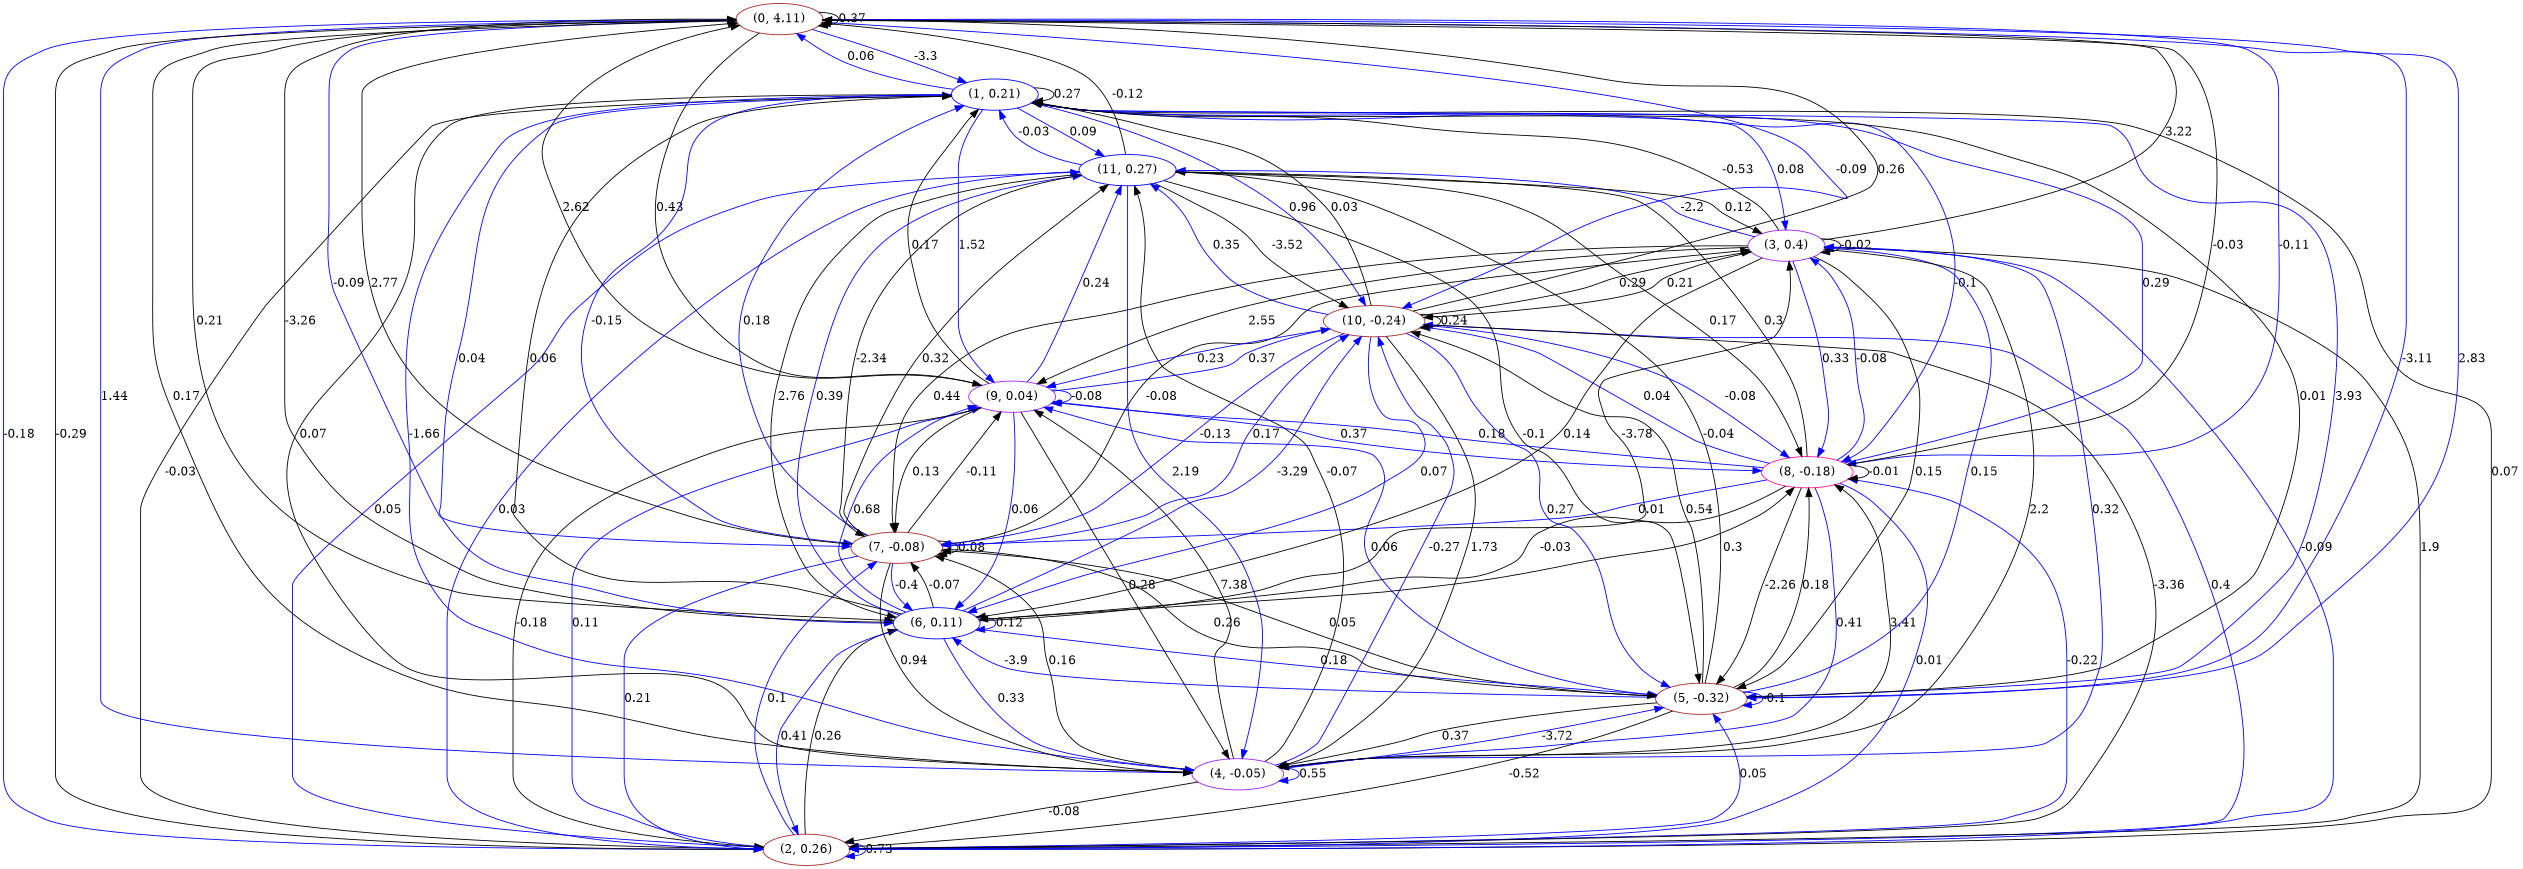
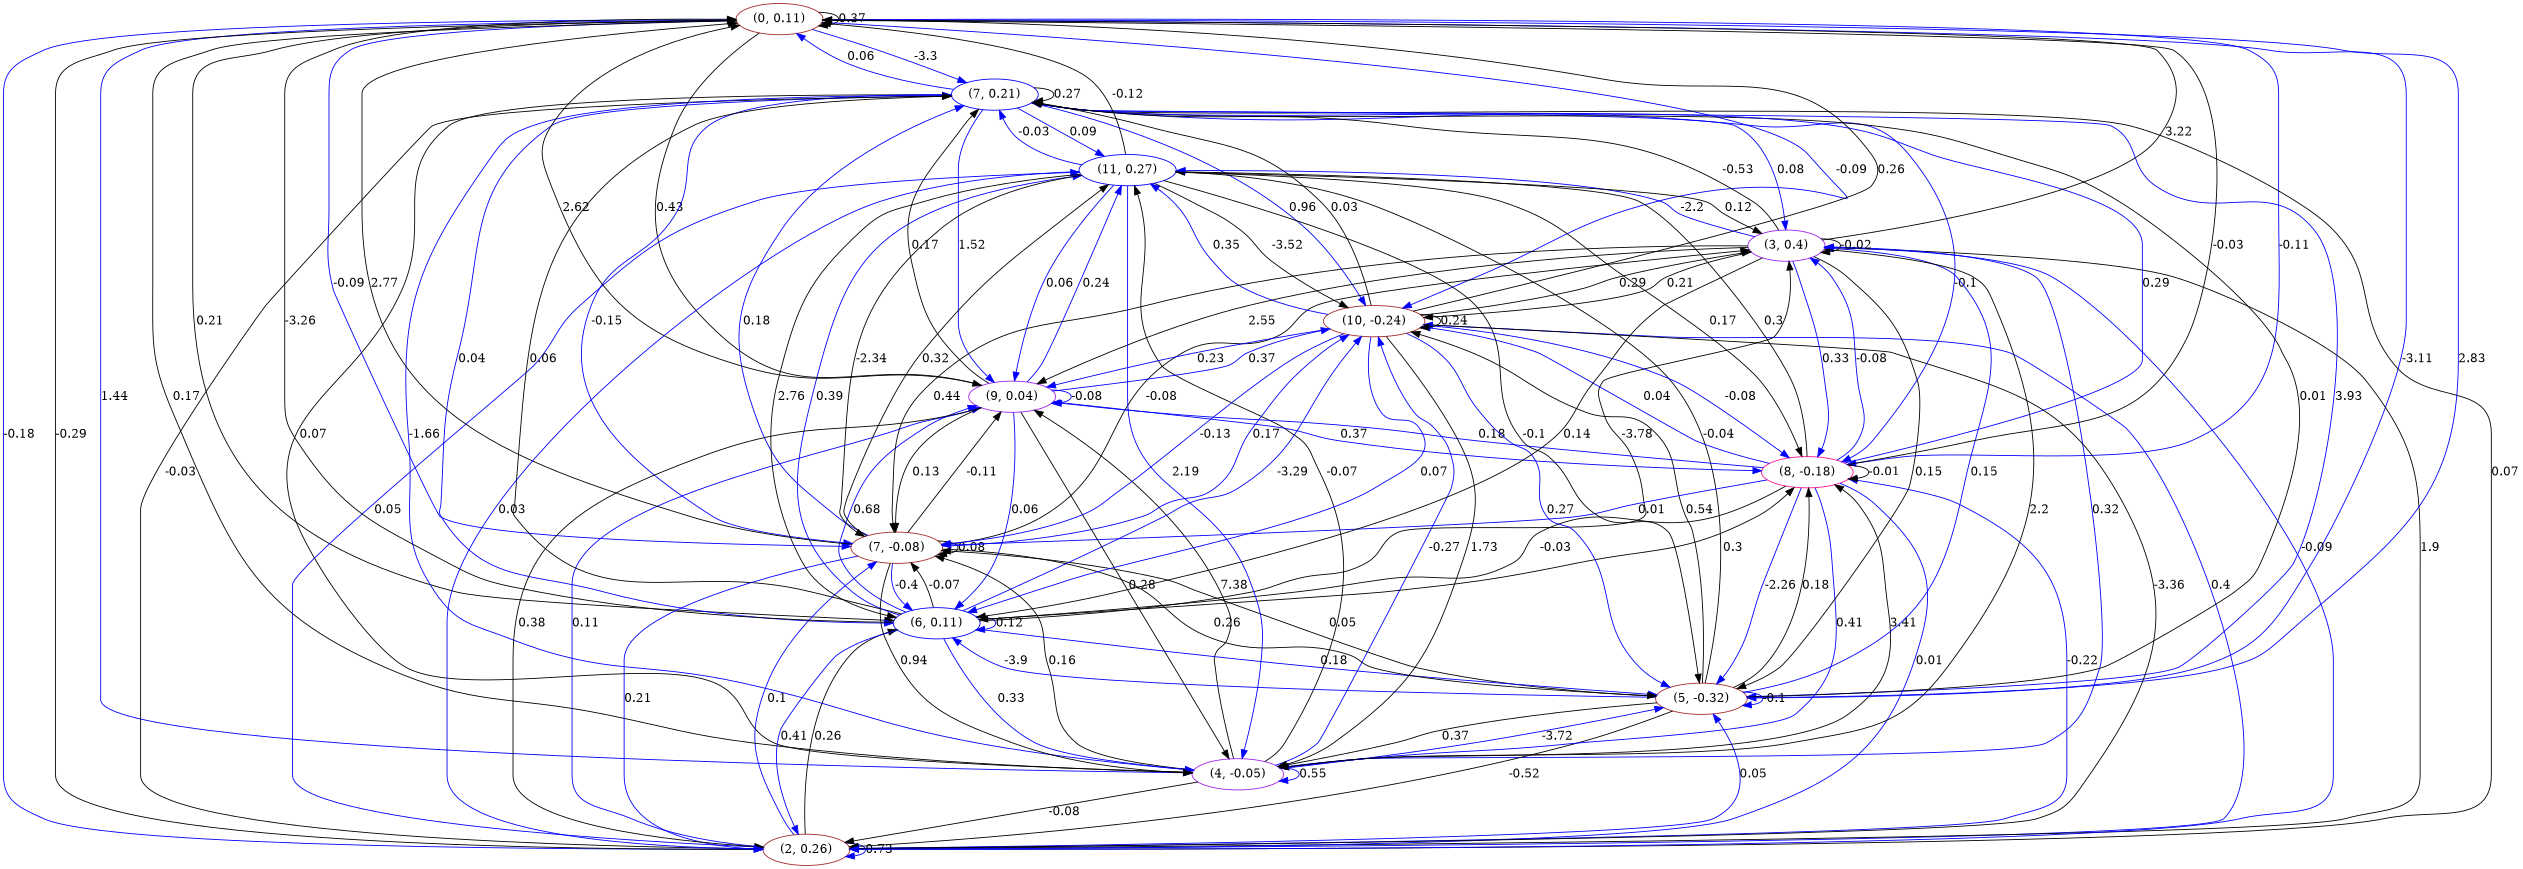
node "(0, 4.11)": label "(0, 4.11)" -> "(0, 0.11)"
node "(1, 0.21)": label "(1, 0.21)" -> "(7, 0.21)"
edge "(5, -0.32)" -> "(9, 0.04)": now "(11, 0.27)" -> "(9, 0.04)"
edge "(8, -0.18)" -> "(5, -0.32)": color black -> blue
edge "(9, 0.04)" -> "(2, 0.26)": label "-0.18" -> "0.38"
